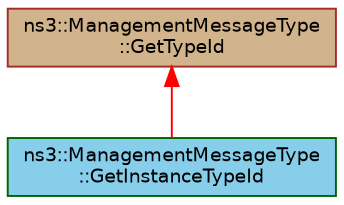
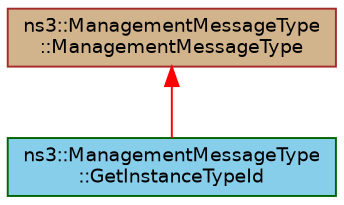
node "ns3::ManagementMessageType ::GetTypeId": label "ns3::ManagementMessageType ::GetTypeId" -> "ns3::ManagementMessageType ::ManagementMessageType"
